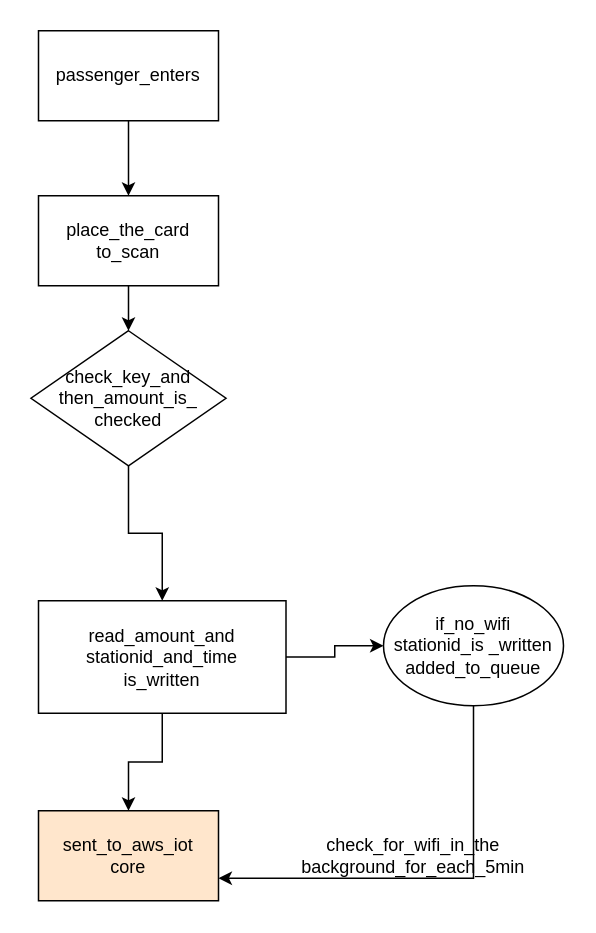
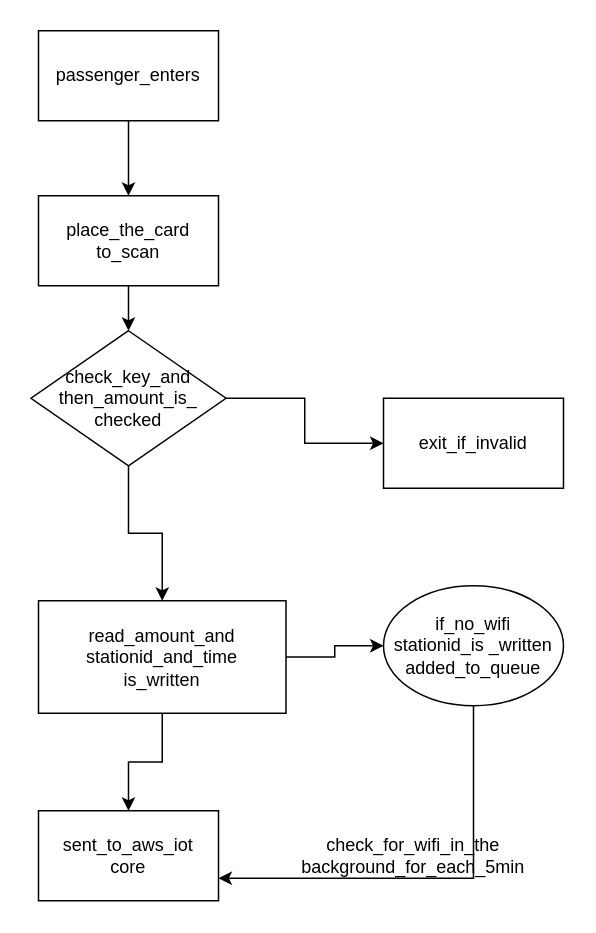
edge "check_key_and then_amount_is_ checked" -> "exit_if_invalid": added
node "exit_if_invalid": added
node "sent_to_aws_iot core": fillcolor #ffe6cc -> #ffffff
